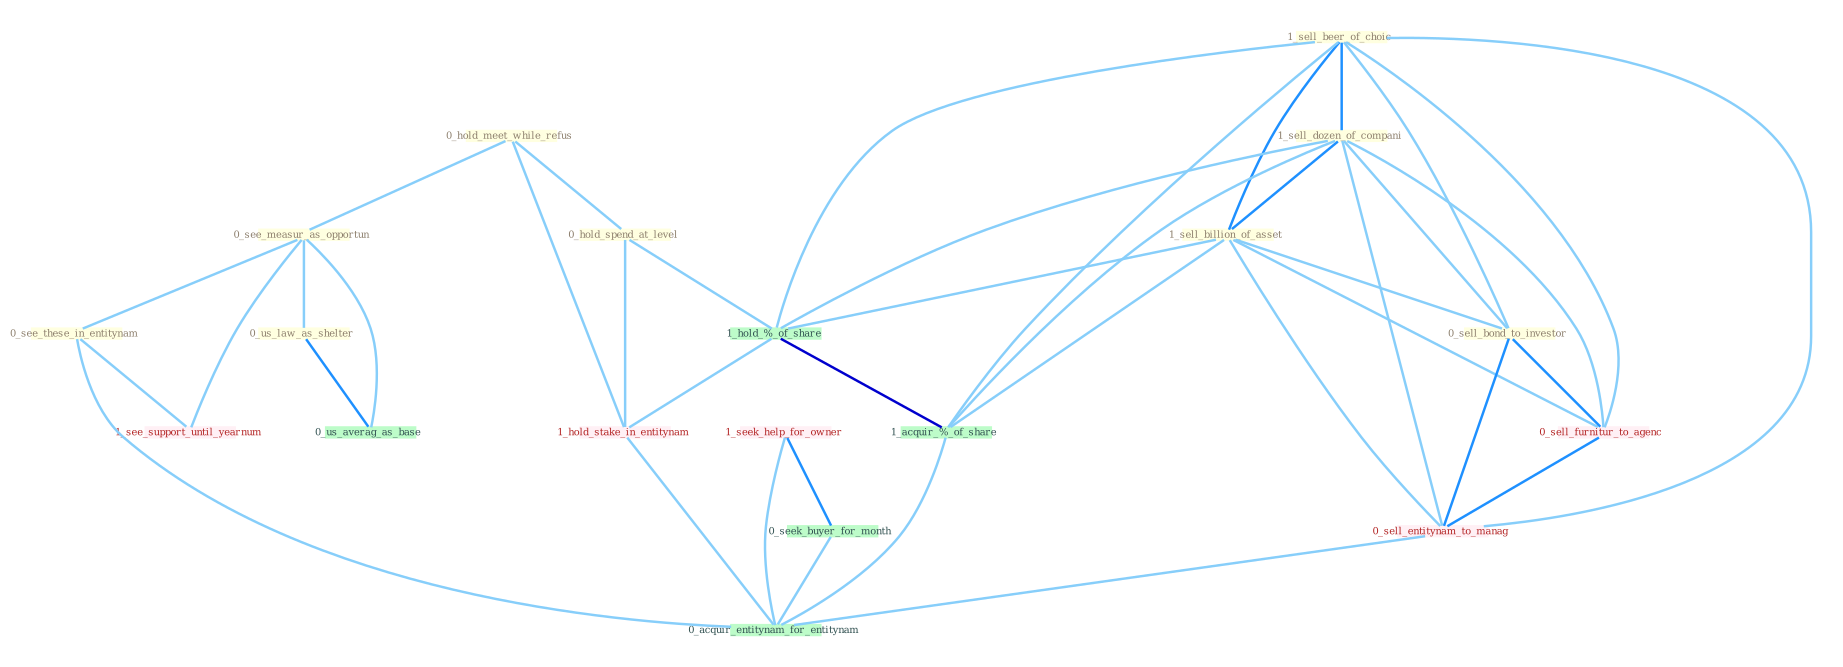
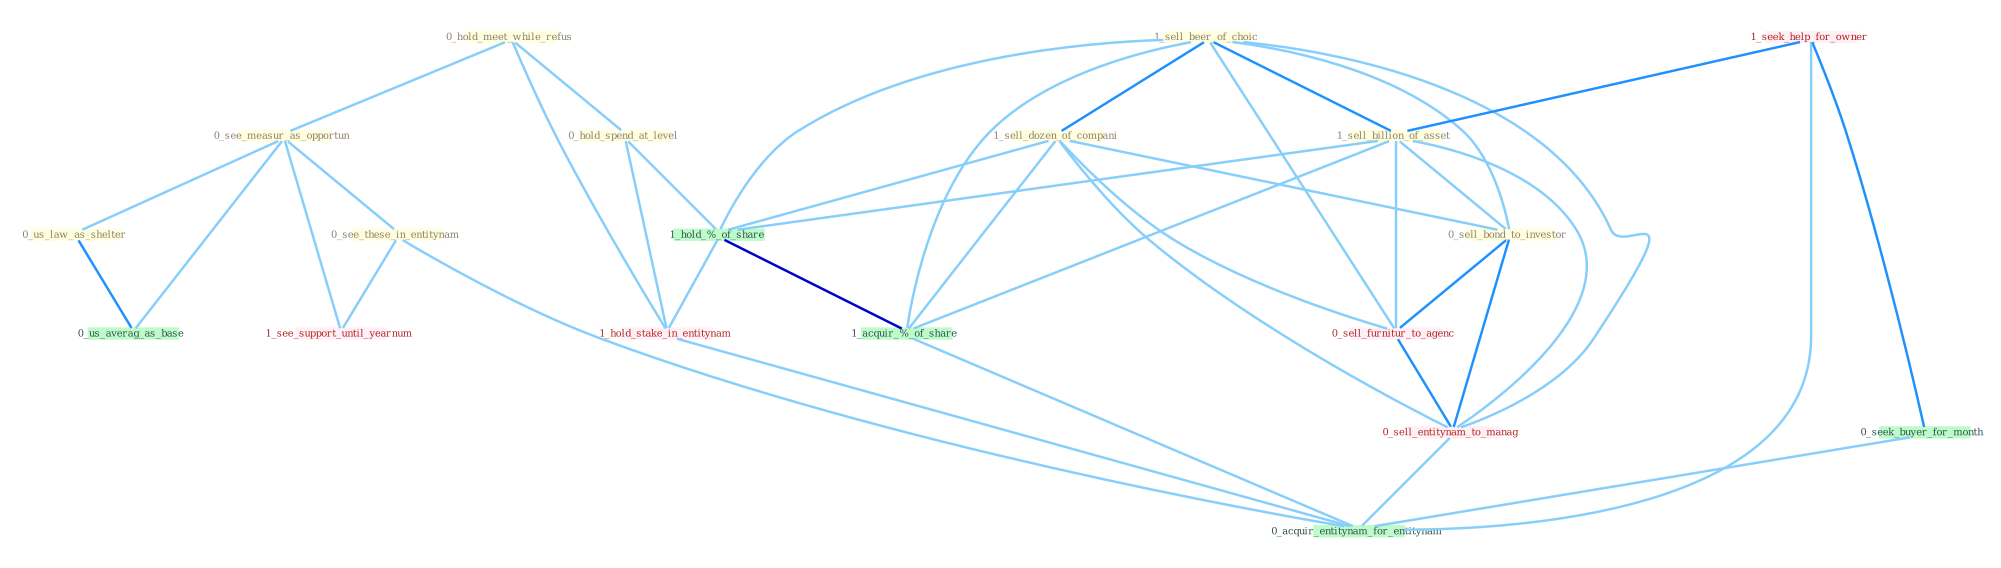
edge "1_sell_dozen_of_compani" -- "1_sell_billion_of_asset": now "1_seek_help_for_owner" -- "1_sell_billion_of_asset"
